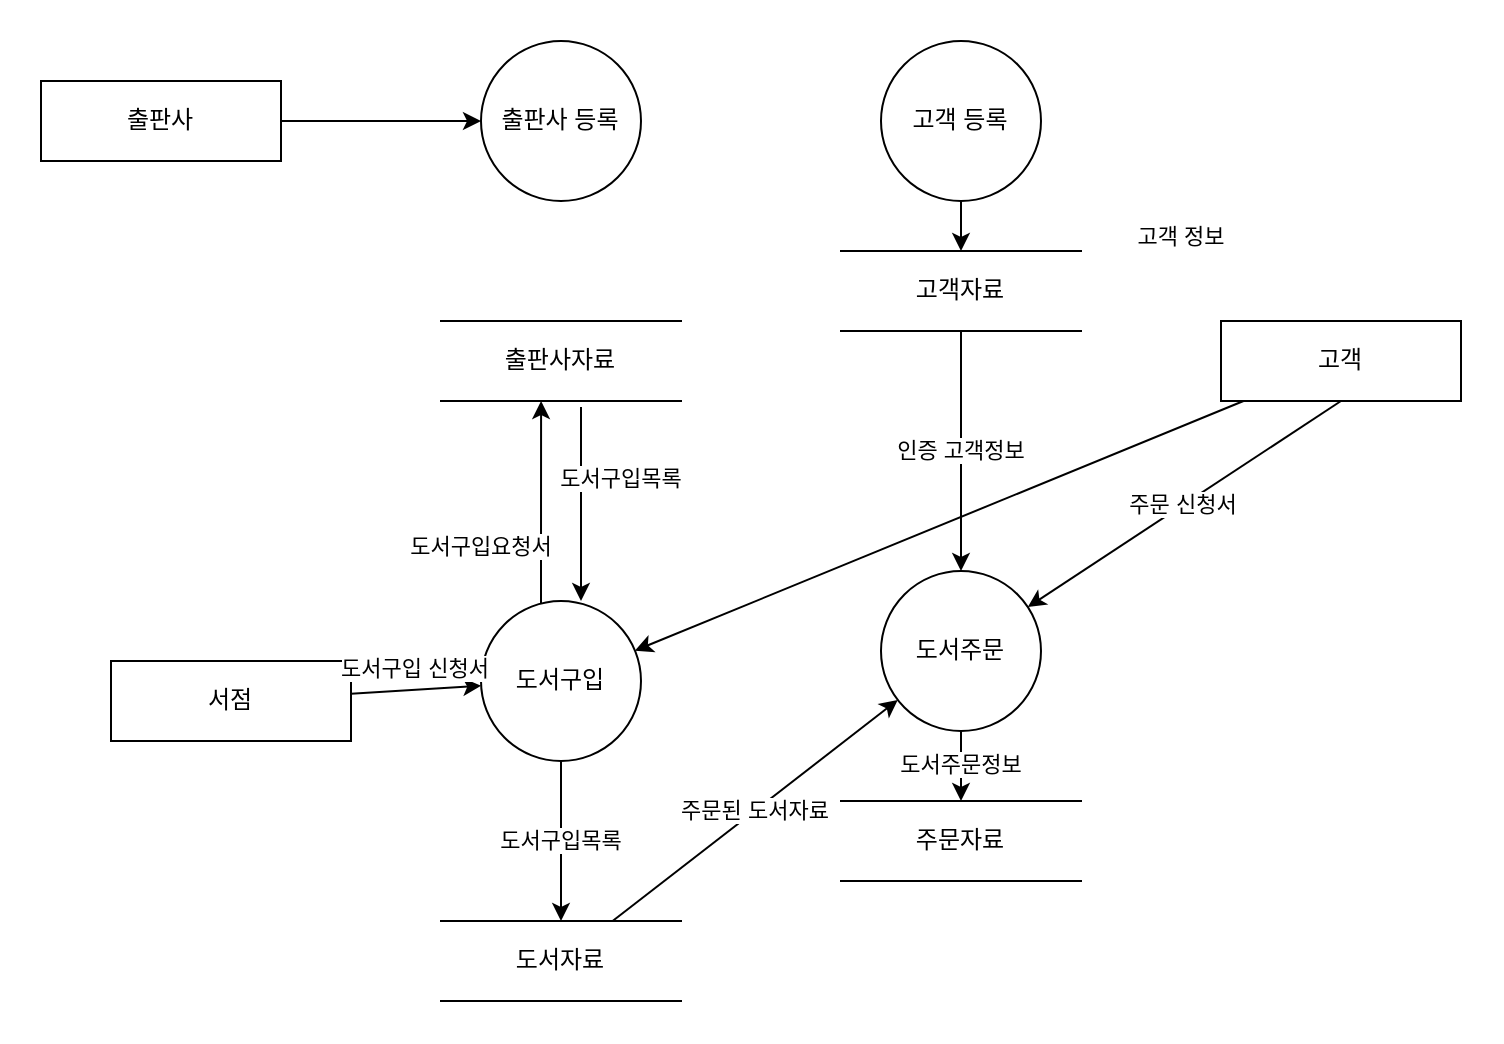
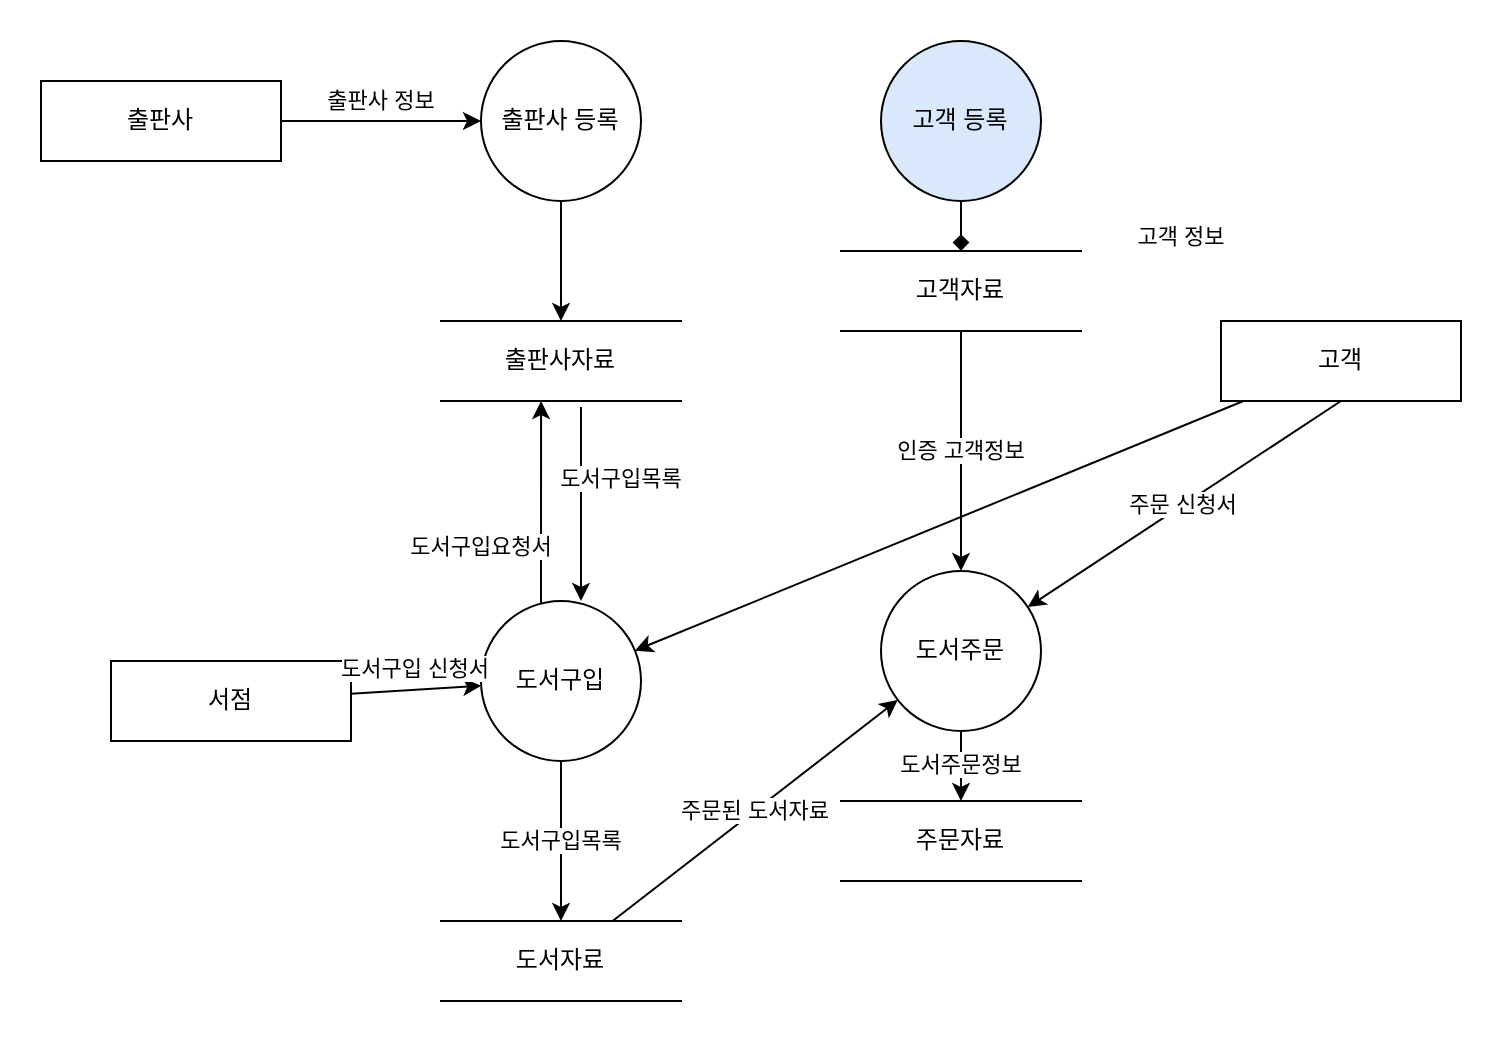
node "고객 등록": fillcolor #ffffff -> #dae8fc
edge "고객 등록" -> "고객자료": arrowhead classic -> diamond
edge "출판사 등록" -> "출판사자료": added, label "출판사 정보"
